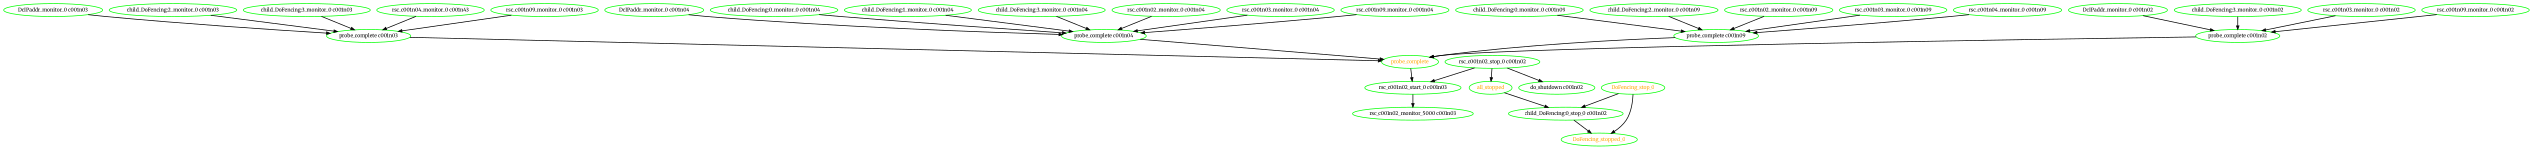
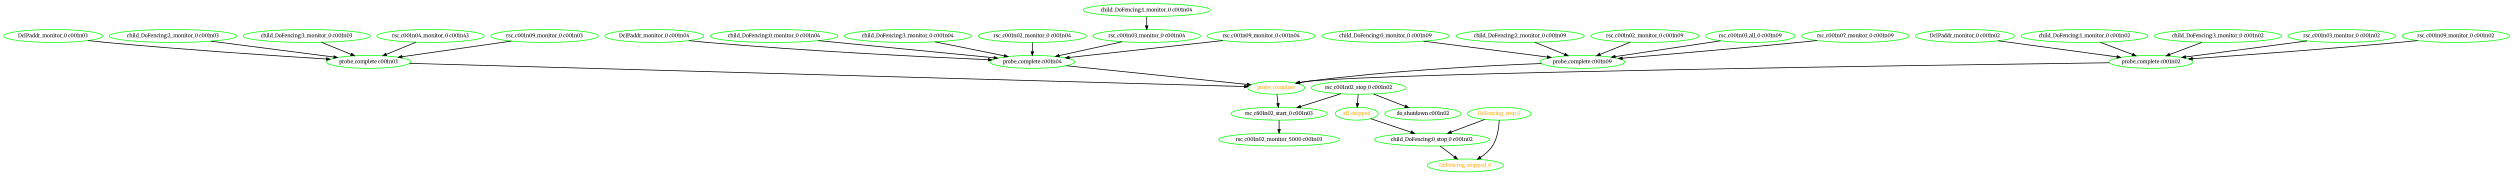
node "rsc_c001n03_monitor_0 c001n09": label "rsc_c001n03_monitor_0 c001n09" -> "rsc_c001n03_all_0 c001n09"
node "rsc_c001n04_monitor_0 c001n09": label "rsc_c001n04_monitor_0 c001n09" -> "rsc_c001n07_monitor_0 c001n09"
edge "child_DoFencing:1_monitor_0 c001n04" -> "probe_complete c001n04": now "child_DoFencing:1_monitor_0 c001n04" -> "rsc_c001n03_monitor_0 c001n04"
node "child_DoFencing:1_monitor_0 c001n02": added
node "rsc_c001n02_start_0 c001n03": label "rsc_c001n02_start_0 c001n03" -> "rsc_c801n02_start_0 c001n03"
